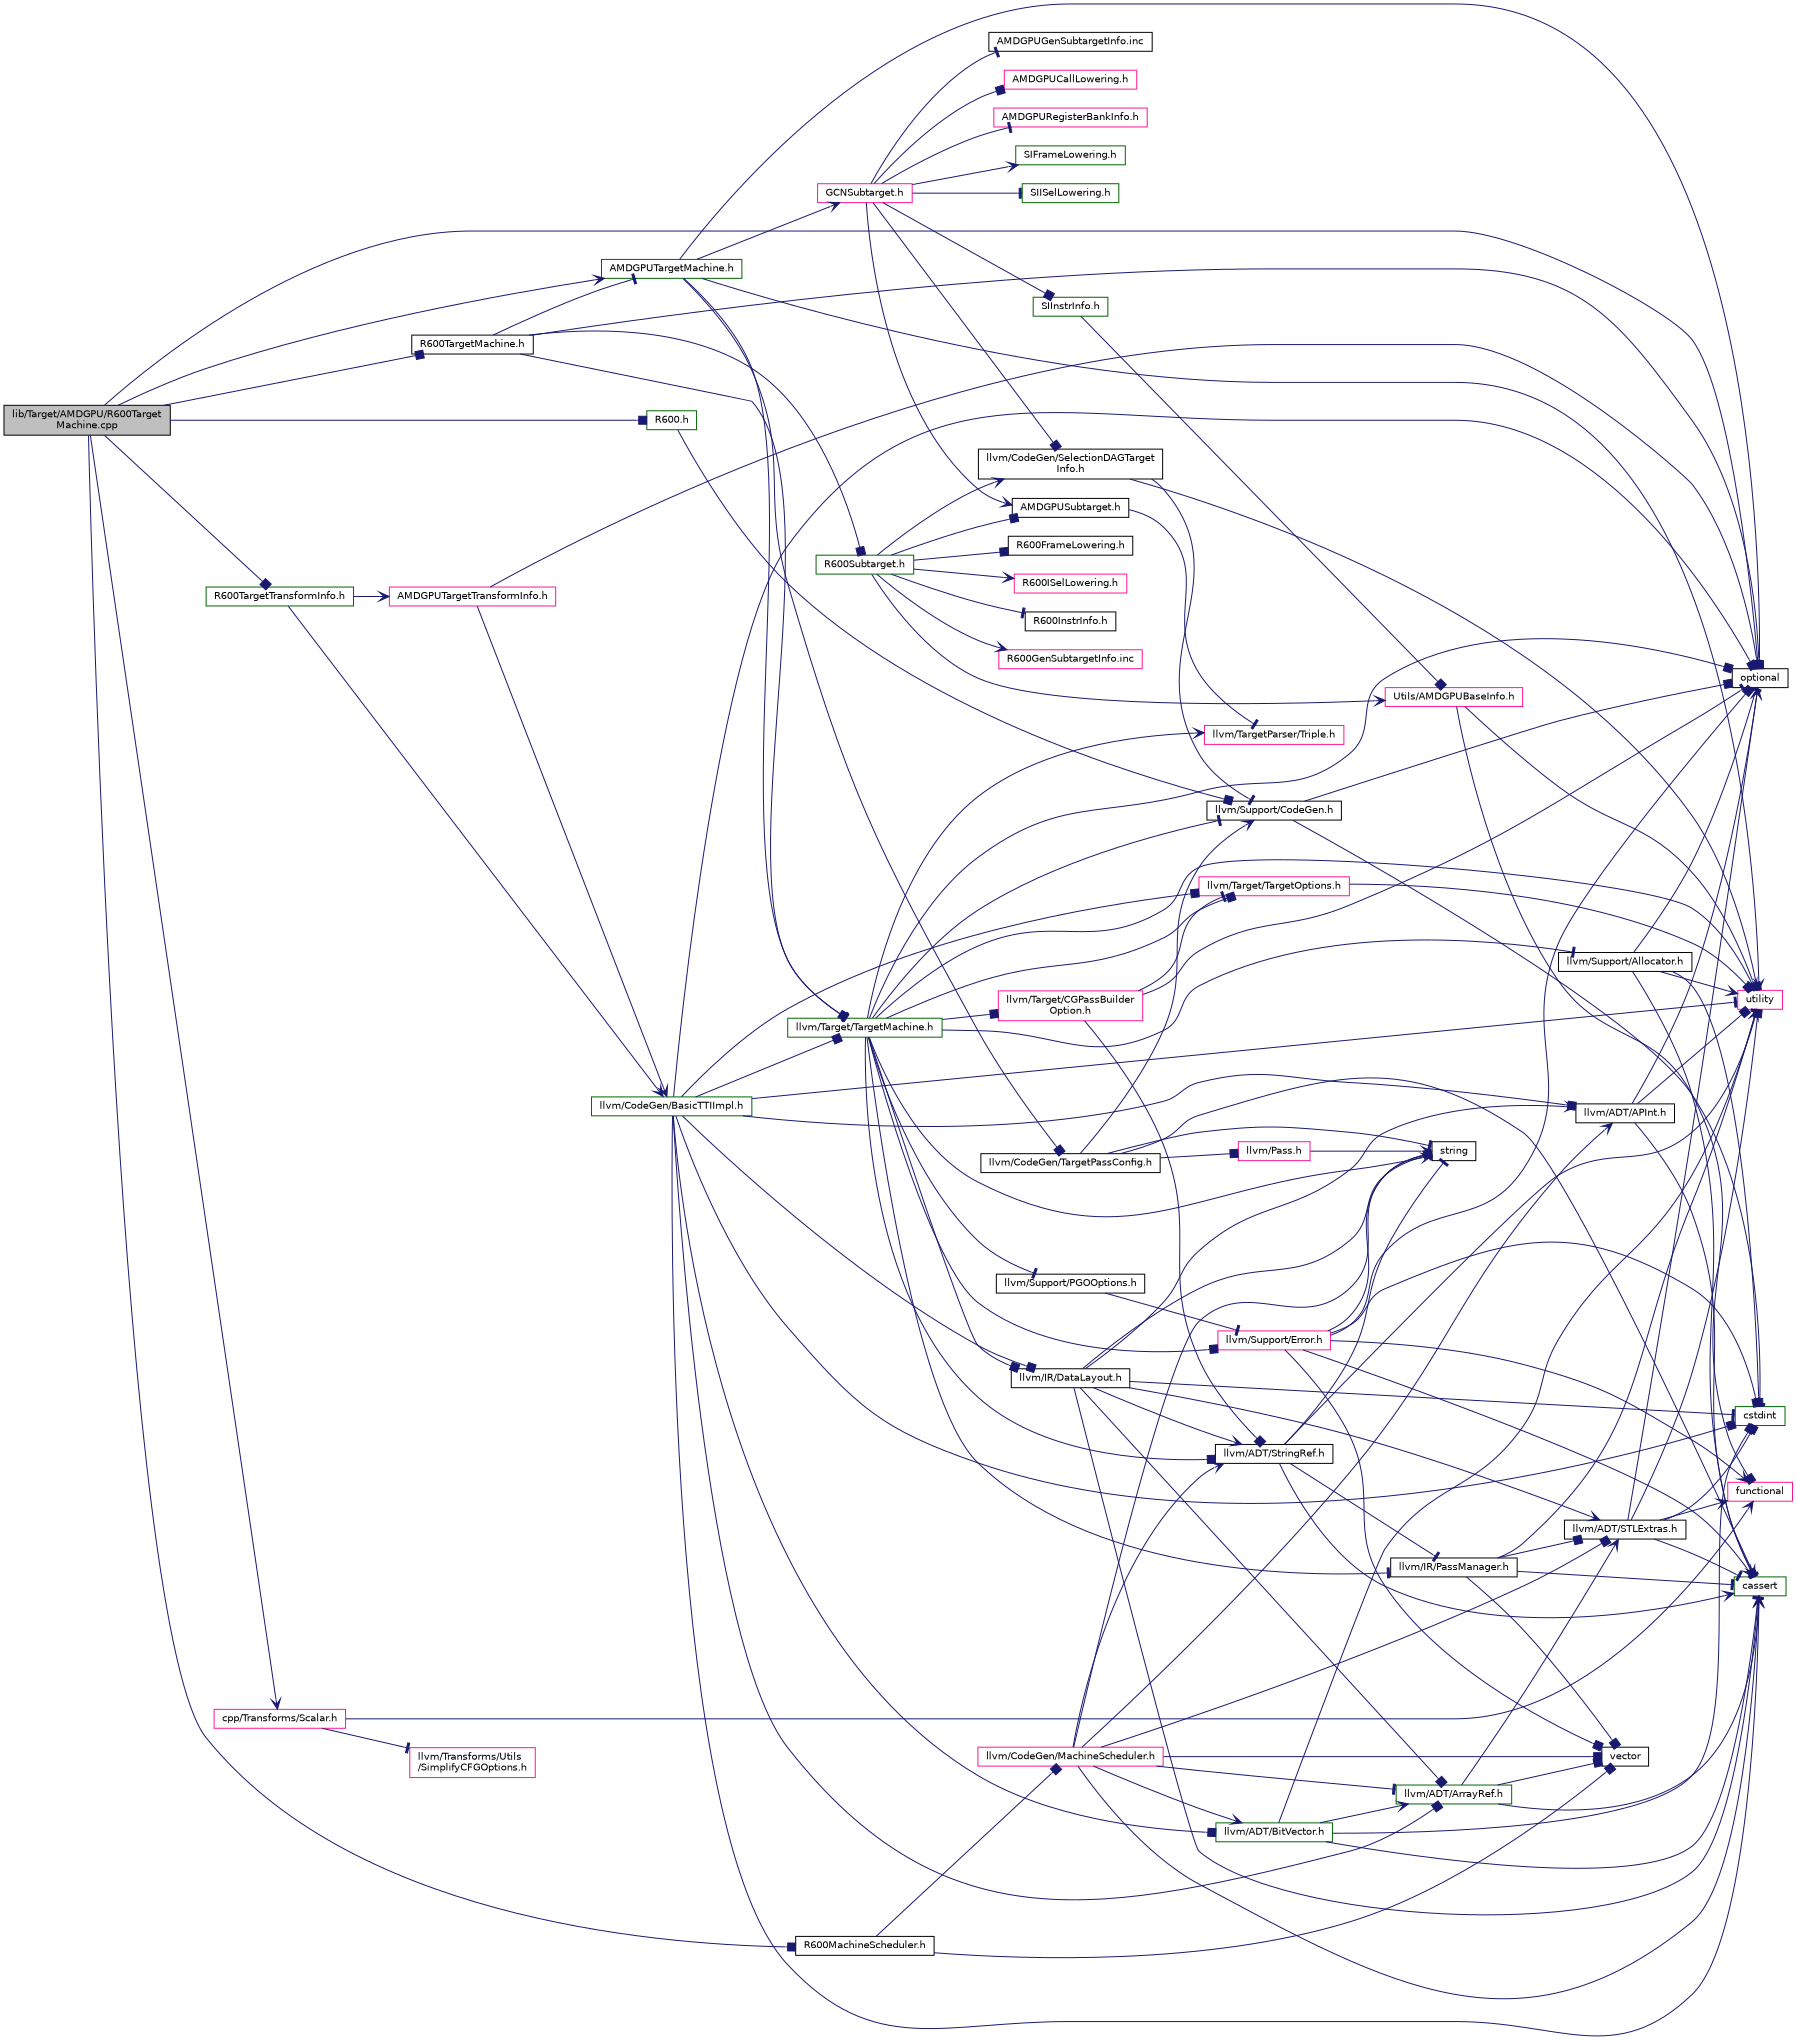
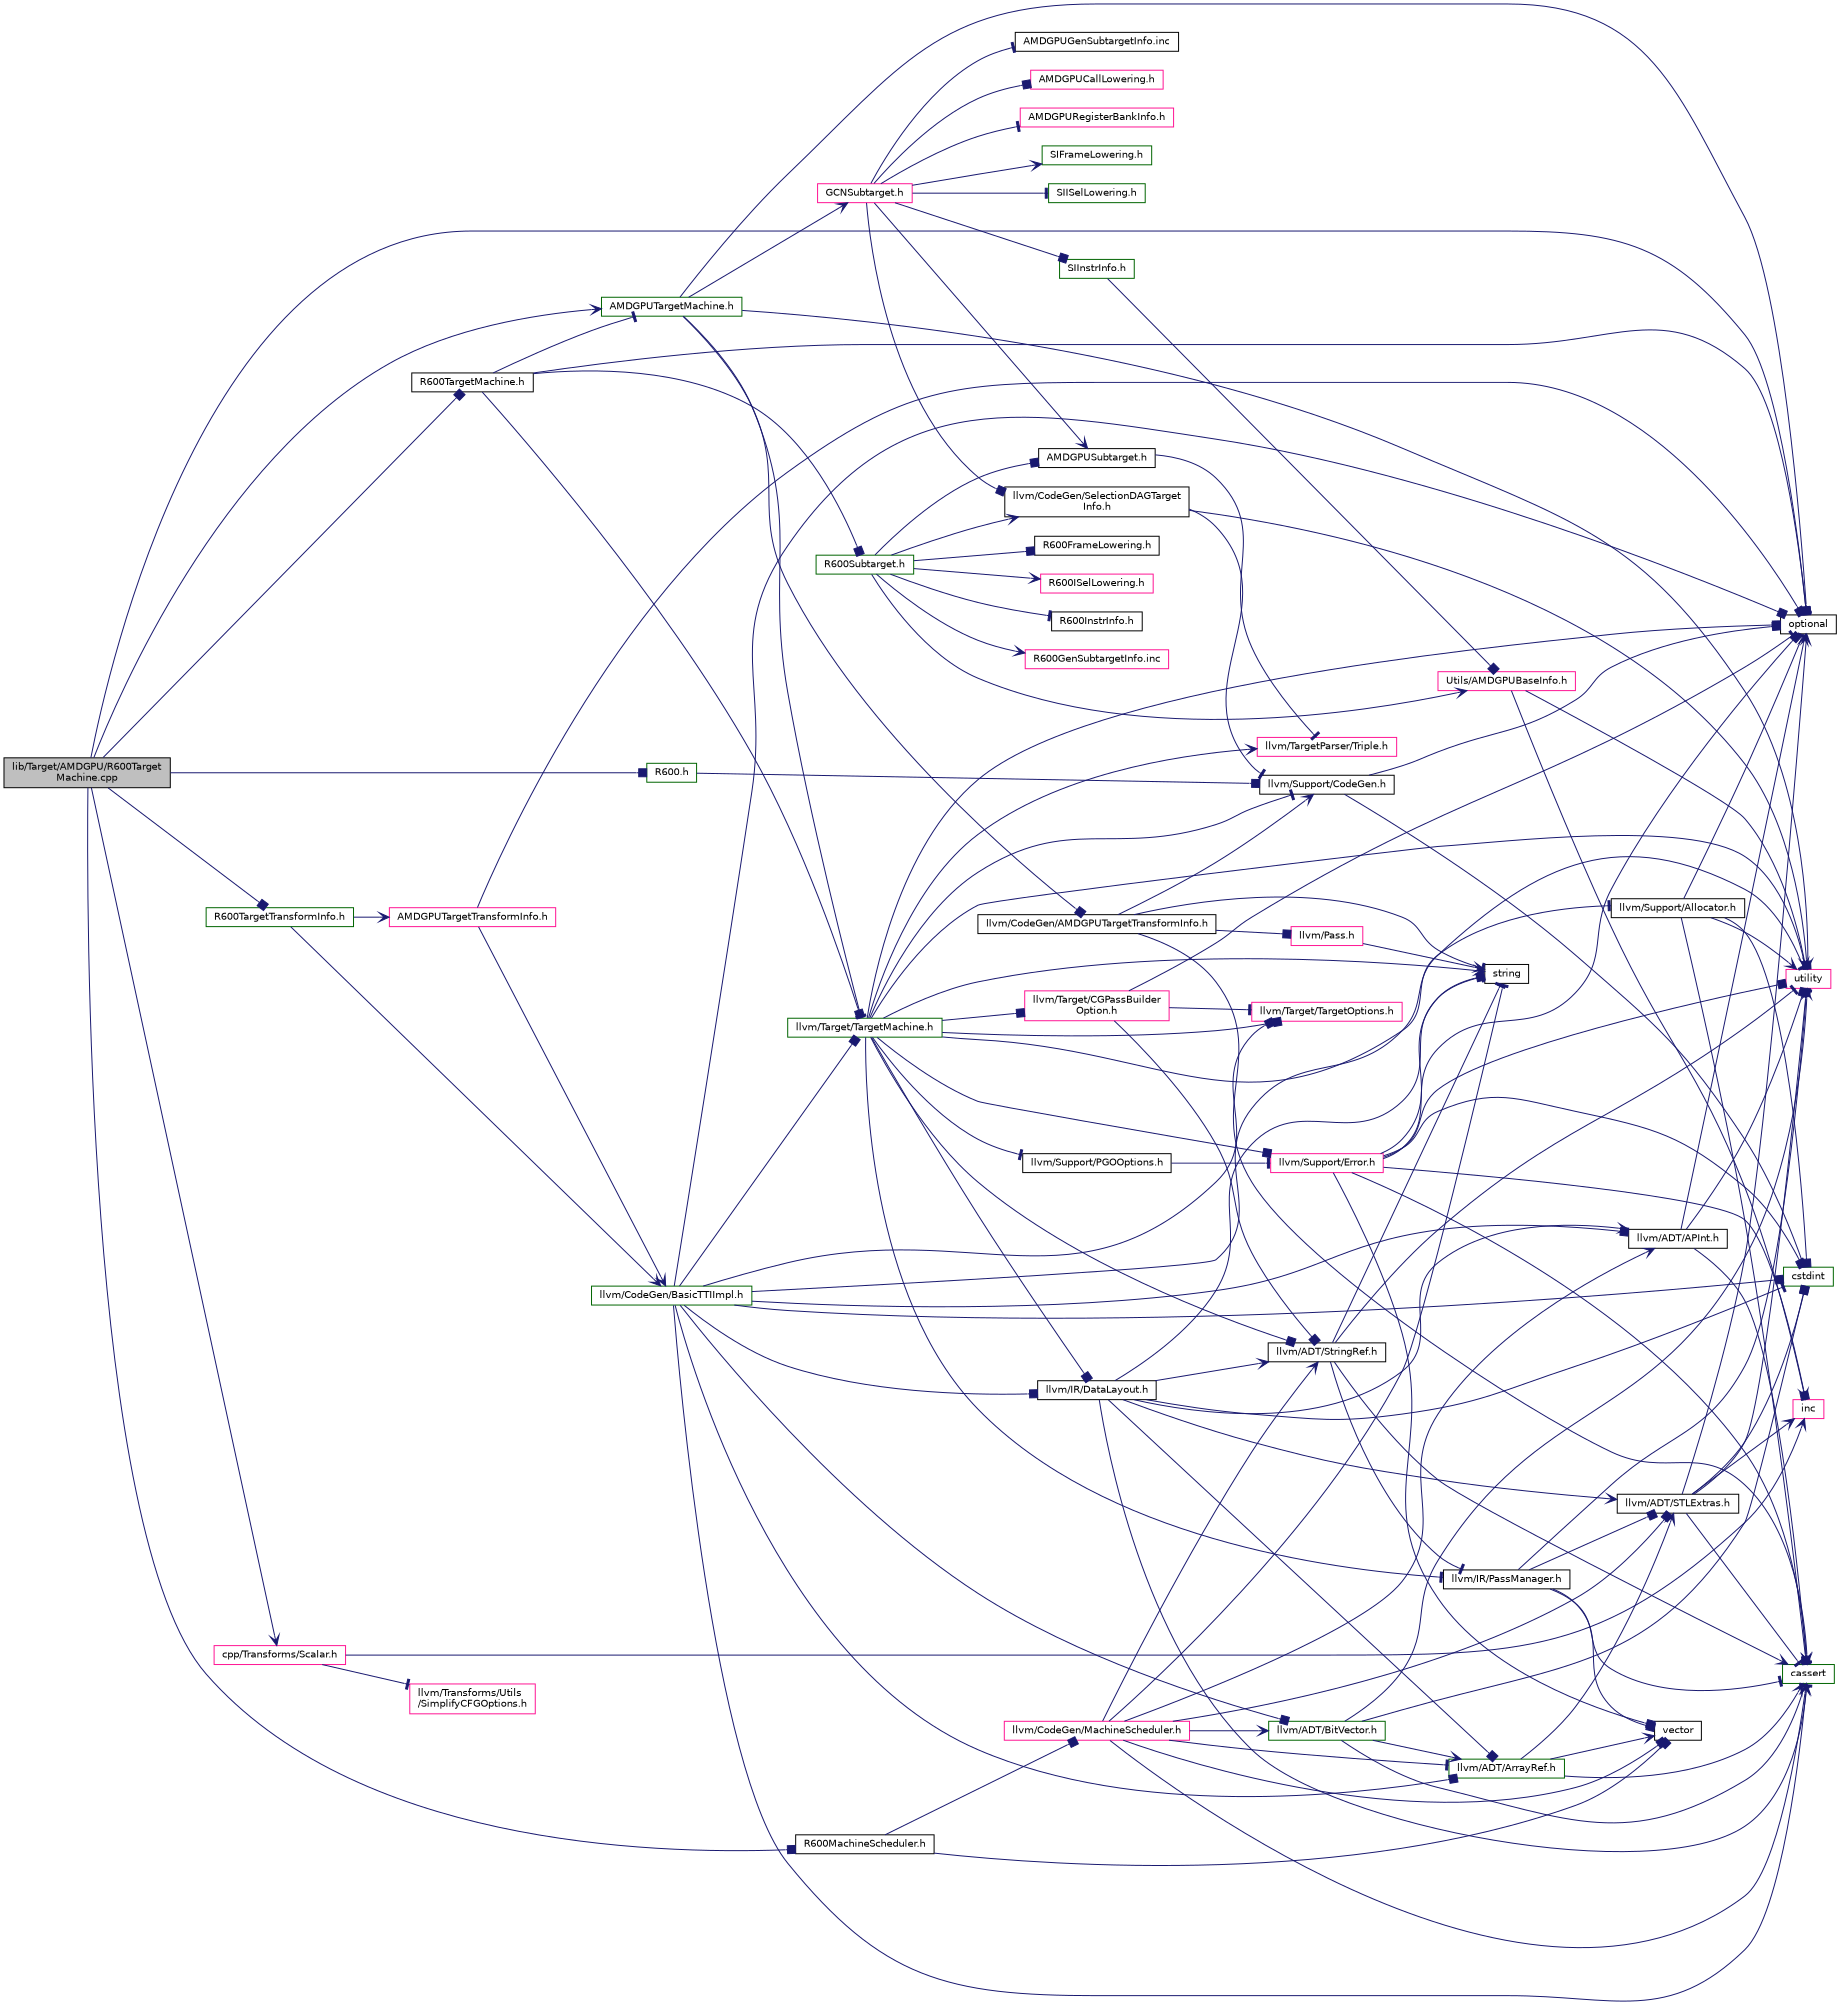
edge "llvm/Target/TargetOptions.h" -> "utility": now "llvm/Support/Error.h" -> "utility"
node "llvm/CodeGen/TargetPassConfig.h": label "llvm/CodeGen/TargetPassConfig.h" -> "llvm/CodeGen/AMDGPUTargetTransformInfo.h"
node "functional": label "functional" -> "inc"
edge "llvm/ADT/ArrayRef.h" -> "vector": arrowhead box -> vee
